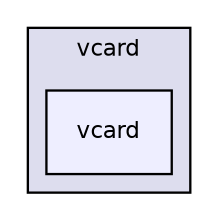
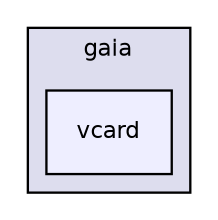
cluster "vcard": label "vcard" -> "gaia"
